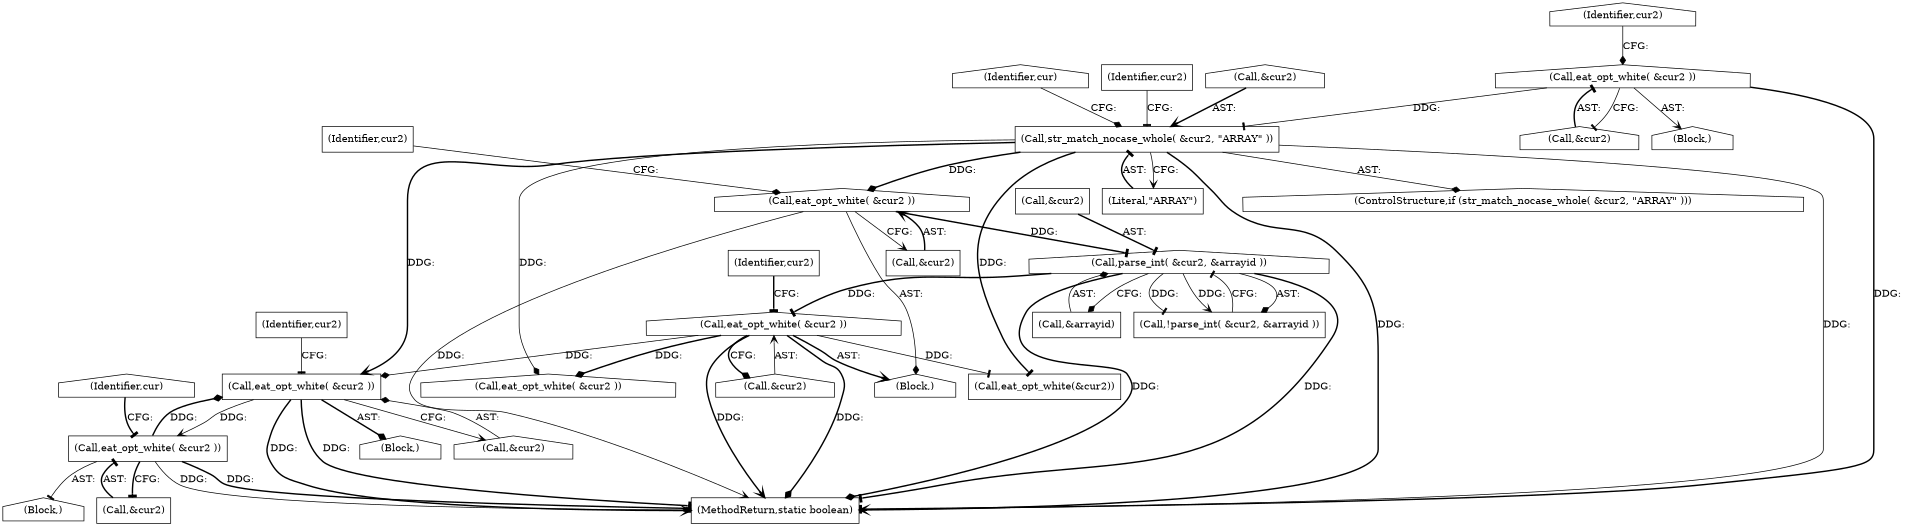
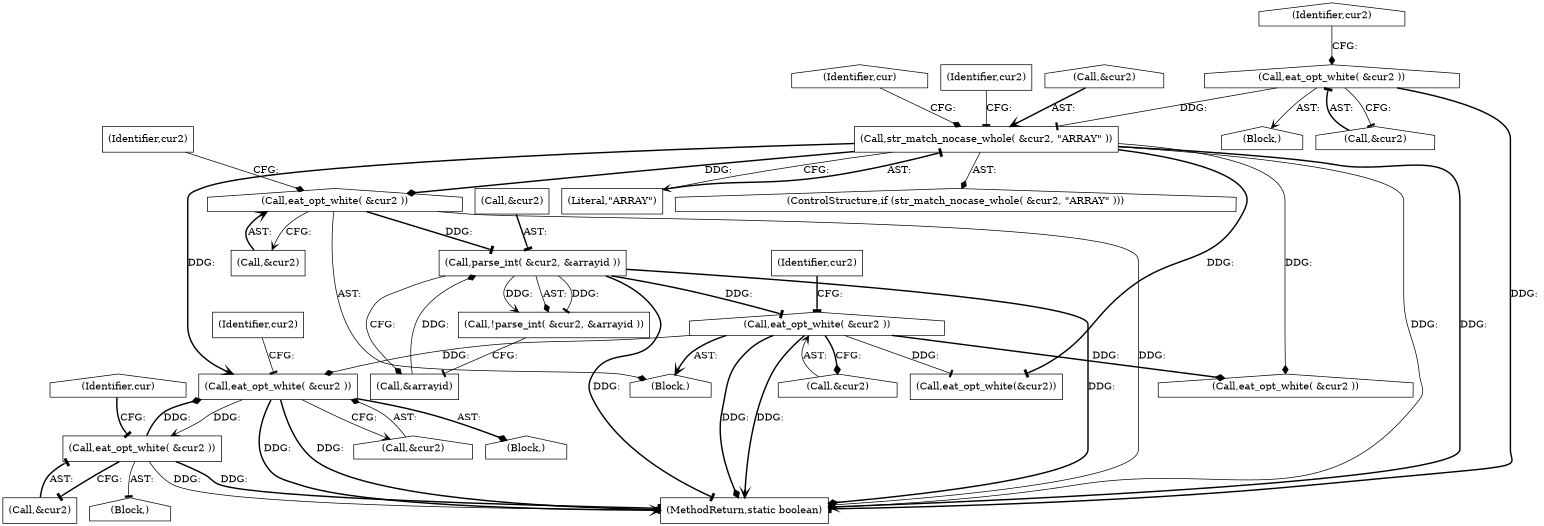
node "(Call,parse_int( &cur2, &arrayid ))": shape house -> box
edge "(Call,!parse_int( &cur2, &arrayid ))" -> "(Call,parse_int( &cur2, &arrayid ))": now "(Call,!parse_int( &cur2, &arrayid ))" -> "(Call,&arrayid)"
edge "(Call,&arrayid)" -> "(Call,parse_int( &cur2, &arrayid ))": label "AST: " -> "DDG: "
